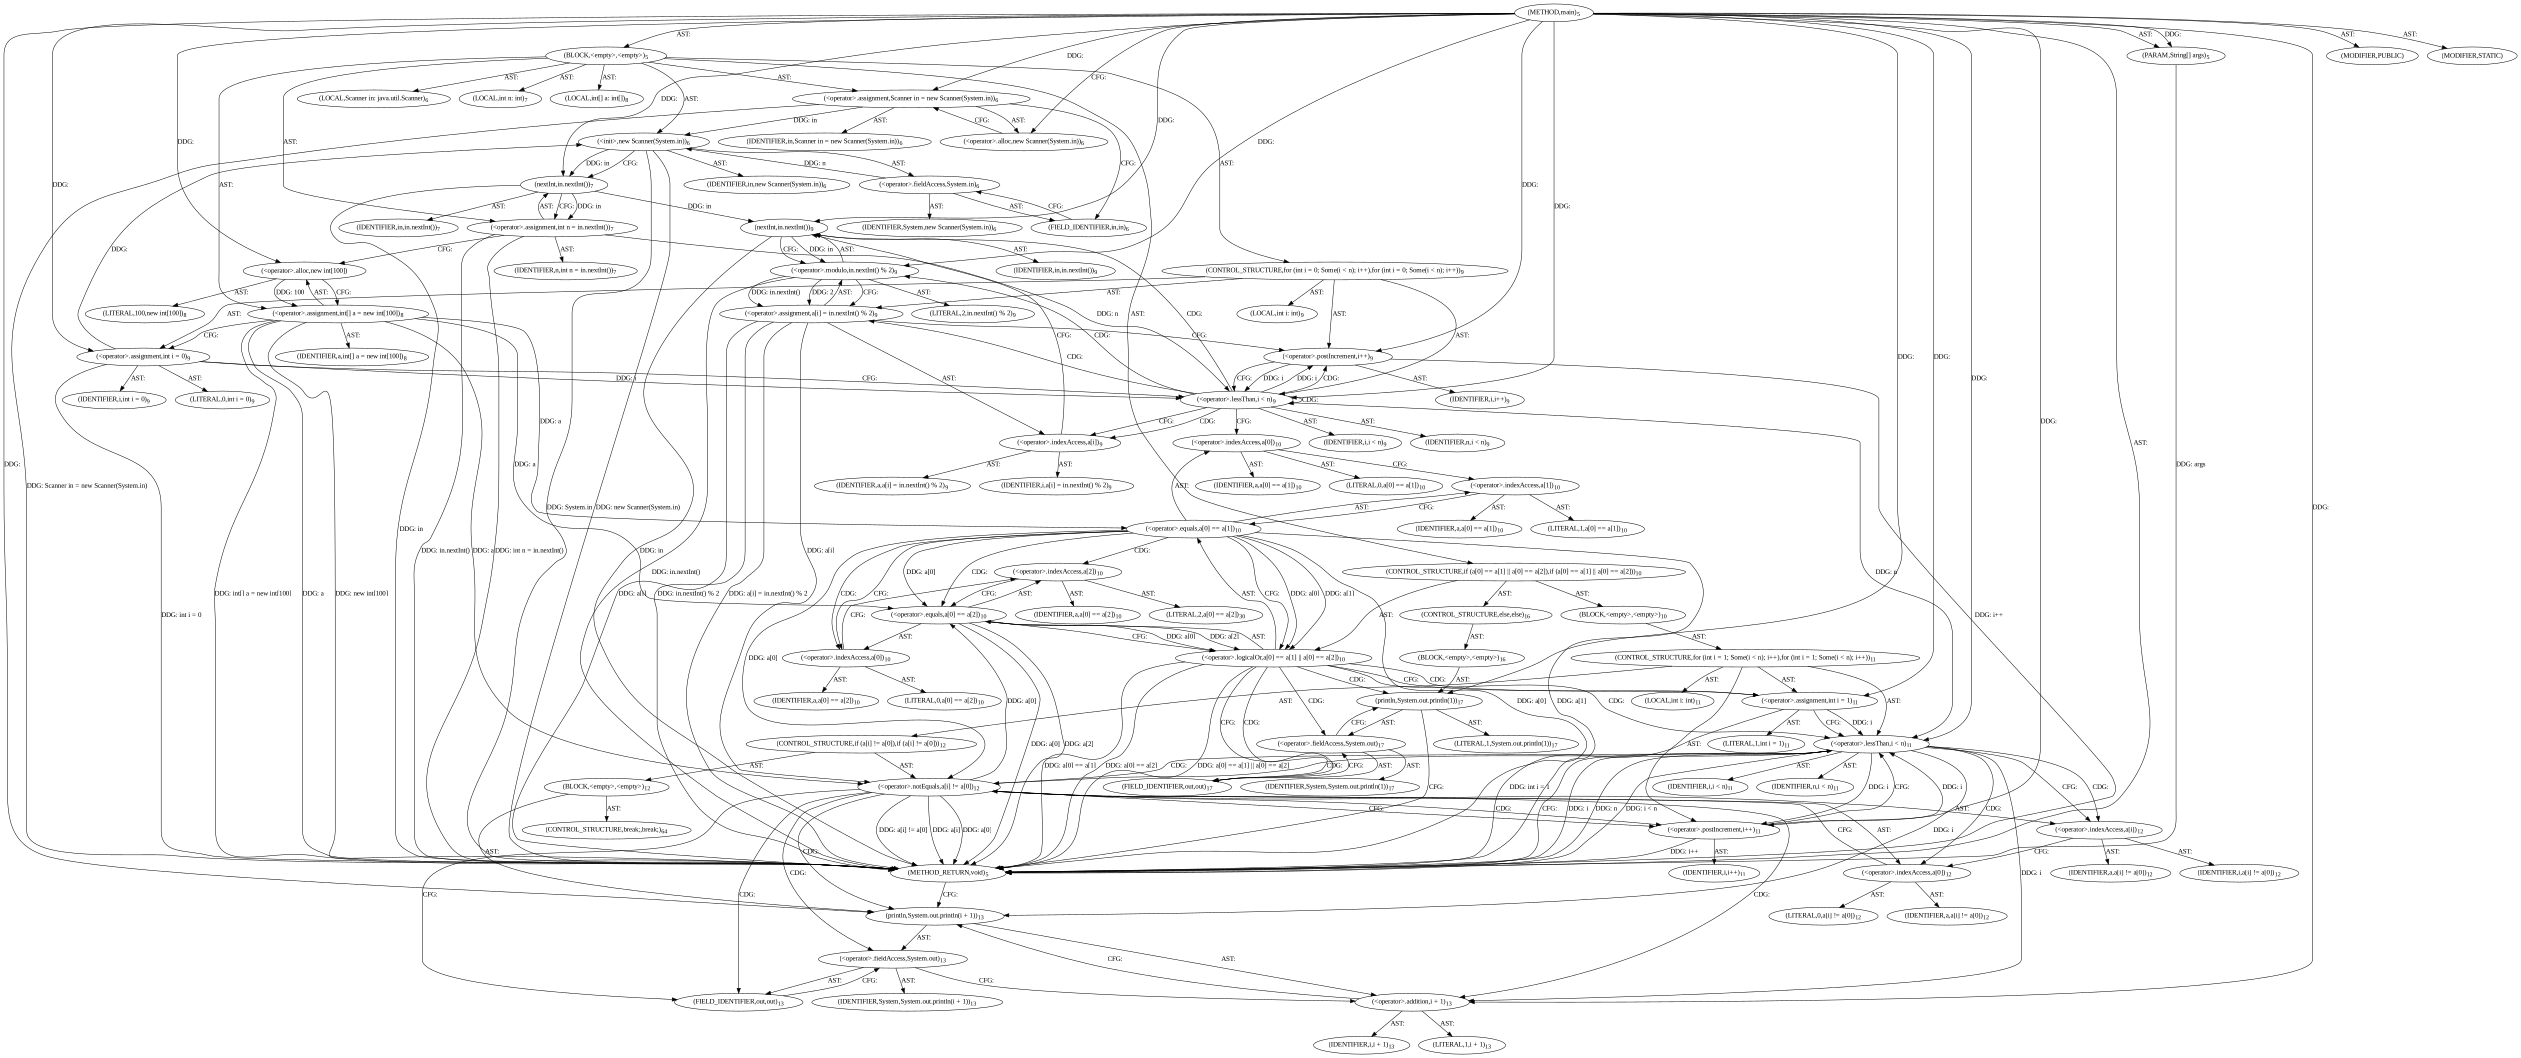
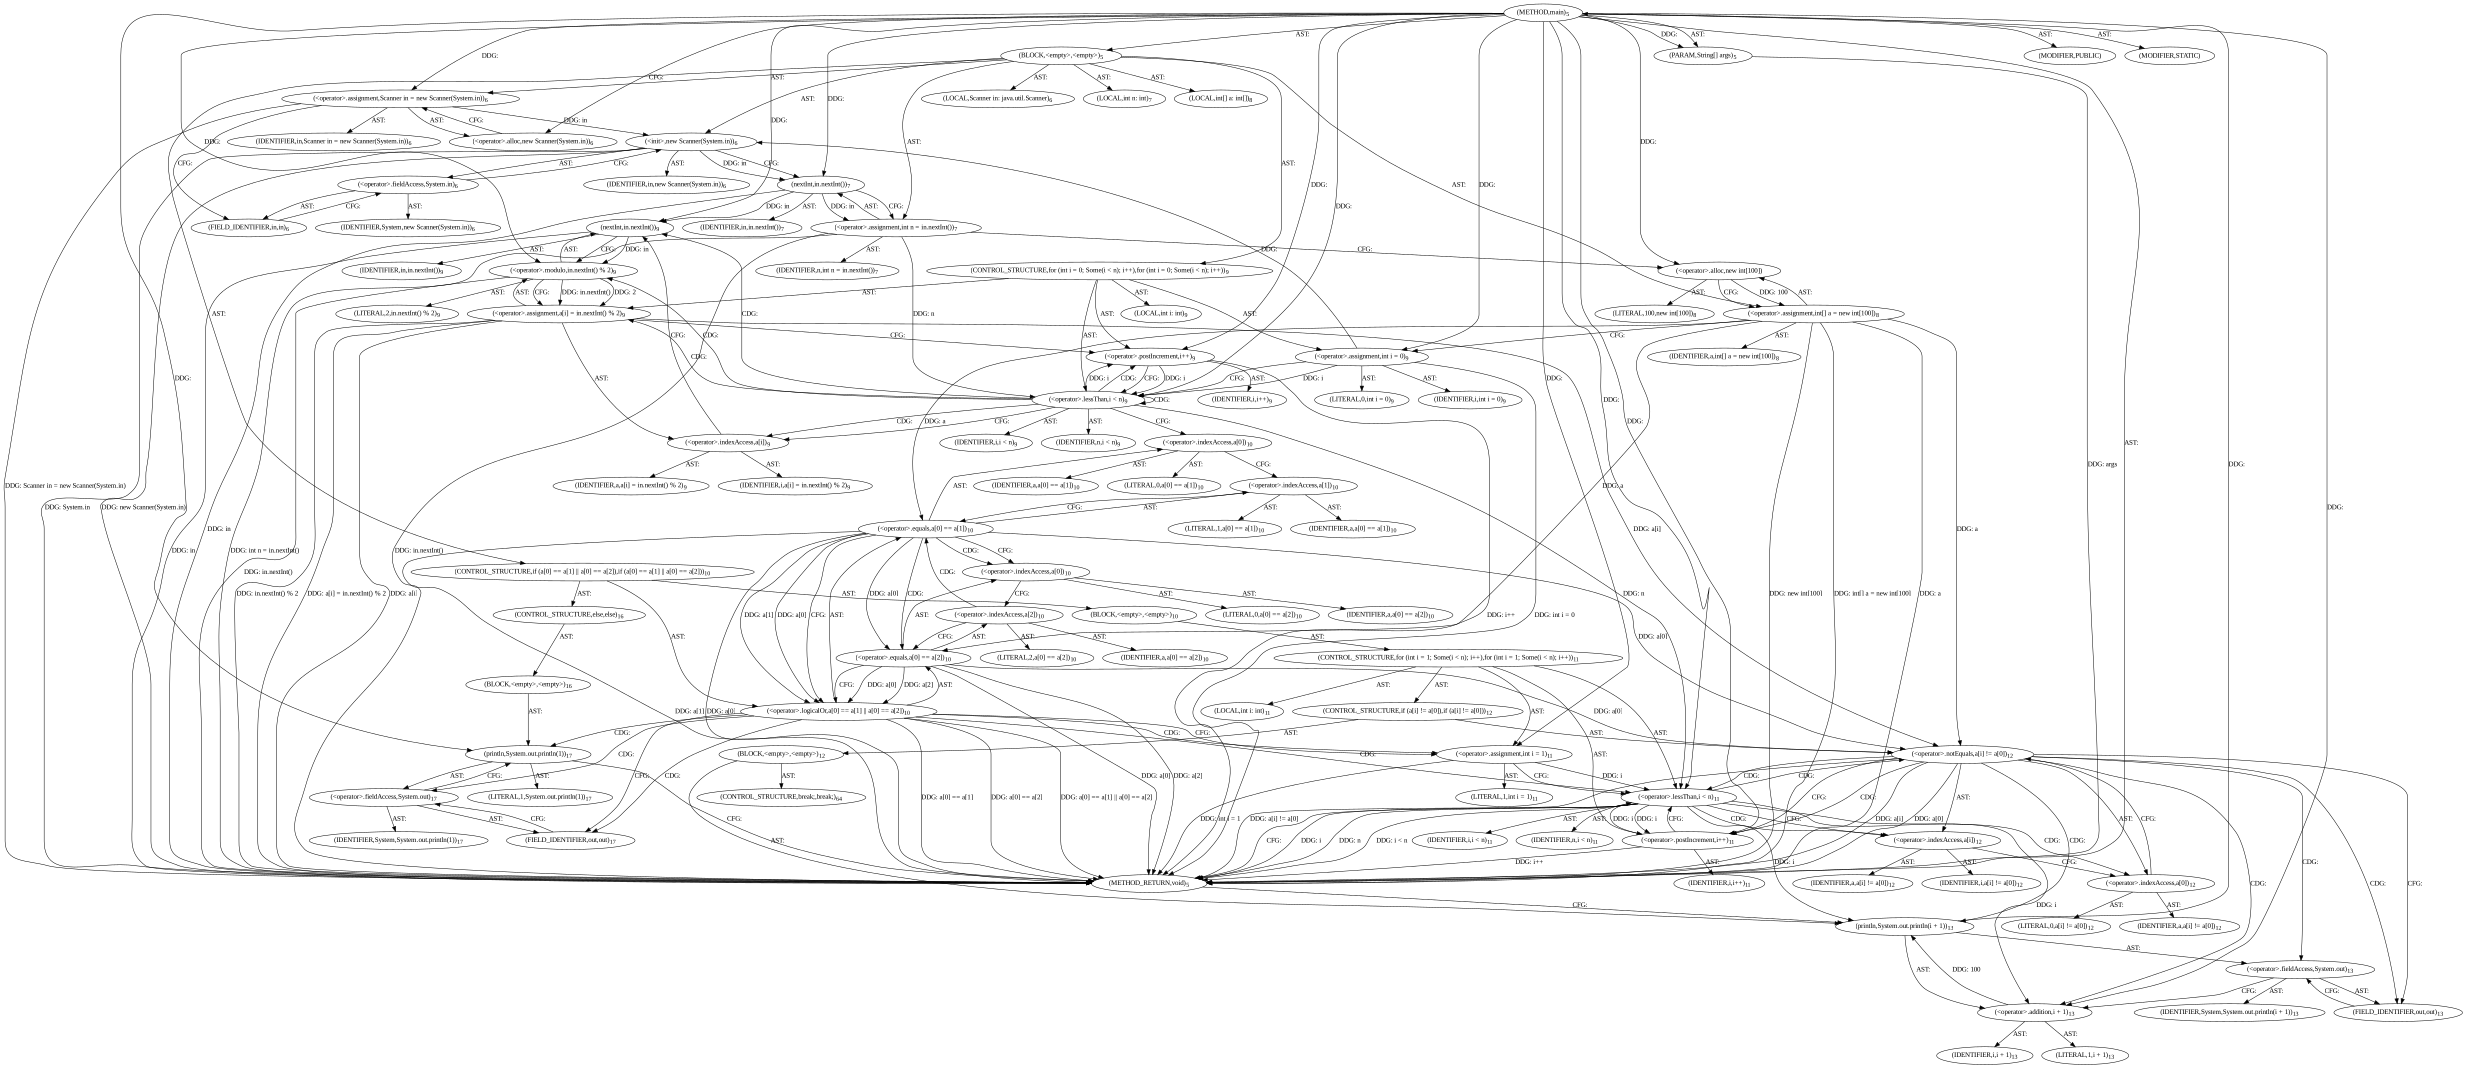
edge "(METHOD,main)" -> "(println,System.out.println(i + 1))": reversed
edge "(<operator>.fieldAccess,System.in)" -> "(<init>,new Scanner(System.in))": label "DDG: n" -> "CFG: "
edge "(<operator>.equals,a[0] == a[1])" -> "(<operator>.indexAccess,a[2])": reversed
node "(LITERAL,2,a[0] == a[2])": text "30" -> "10"
edge "(<operator>.notEquals,a[i] != a[0])" -> "(<operator>.equals,a[0] == a[2])": reversed
edge "(<operator>.addition,i + 1)" -> "(println,System.out.println(i + 1))": label "CFG: " -> "DDG: 100"
